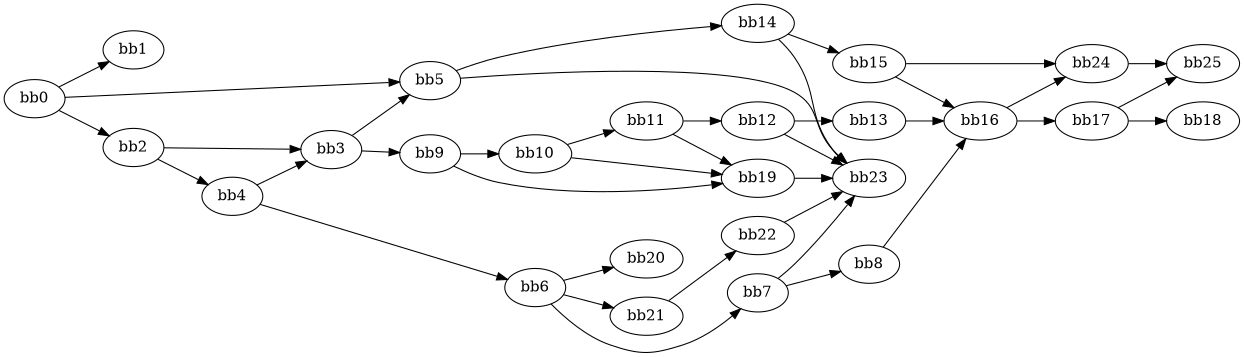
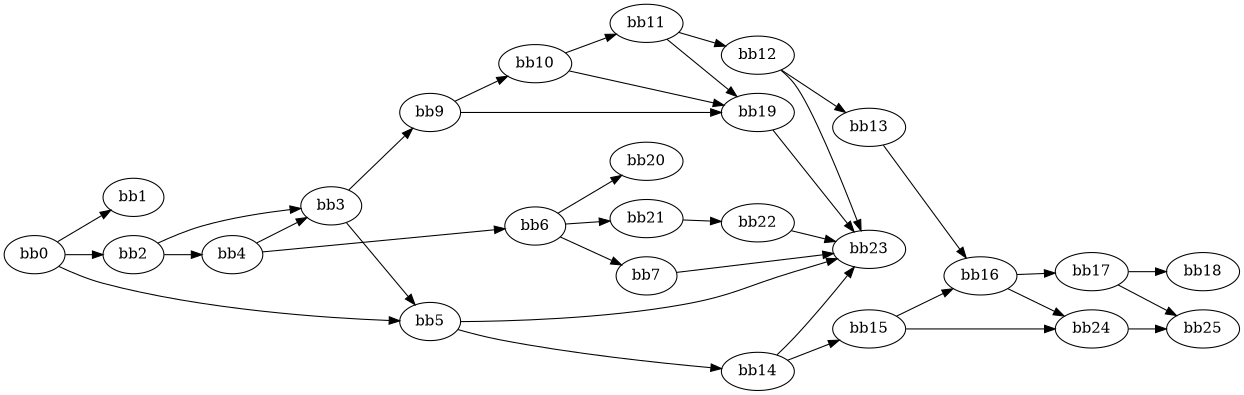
node "bb8": removed
